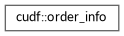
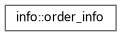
node "cudf::order_info": label "cudf::order_info" -> "info::order_info"
